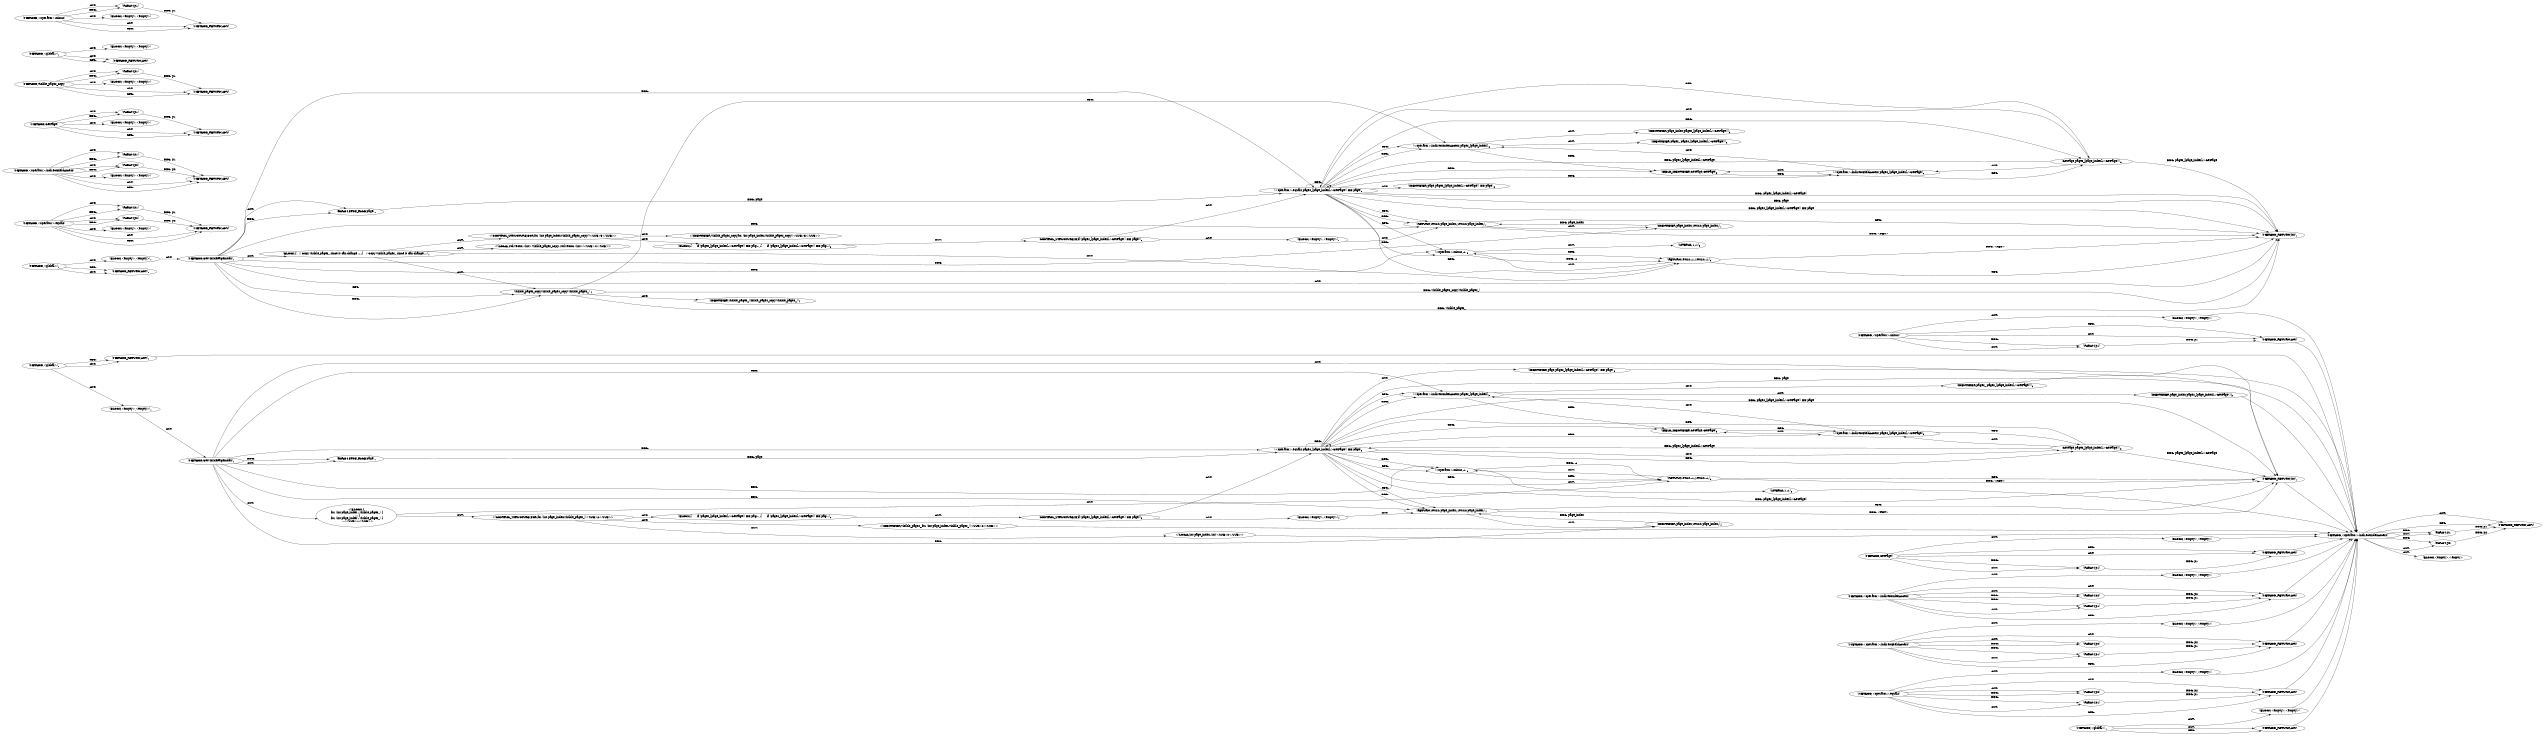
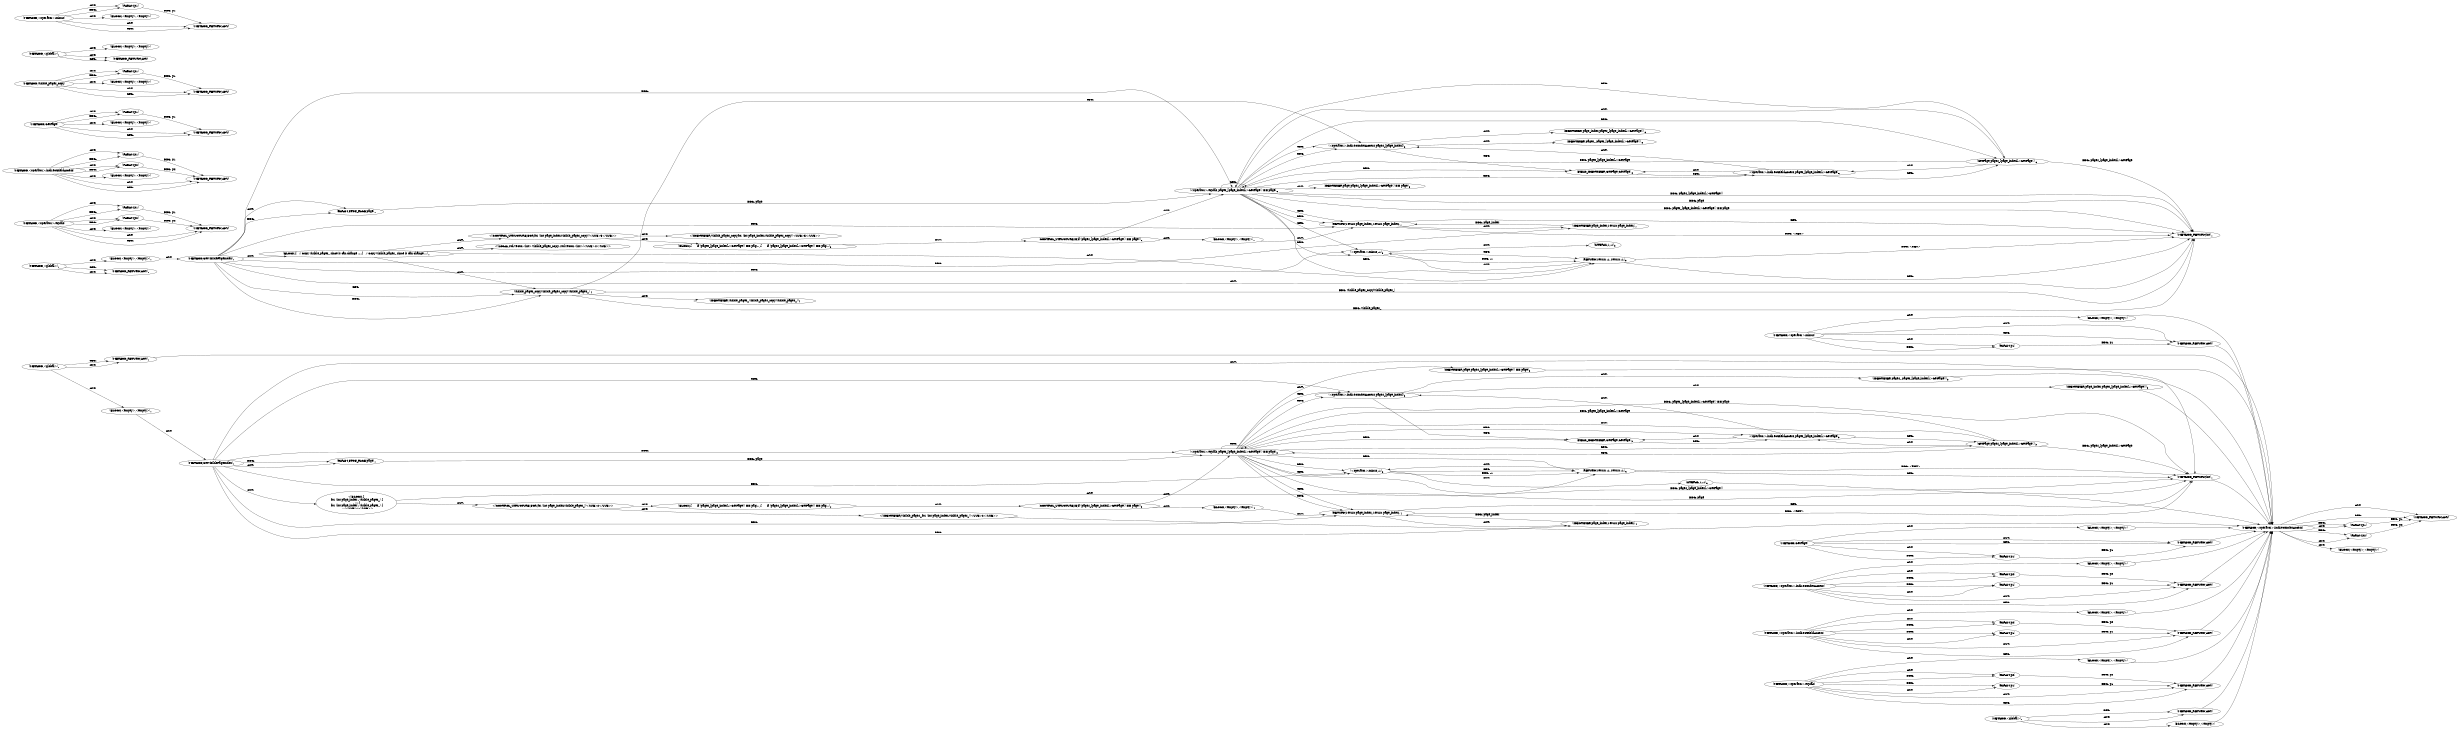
node "<(LOCAL,int page_index: int)<SUB>2</SUB>>": removed
